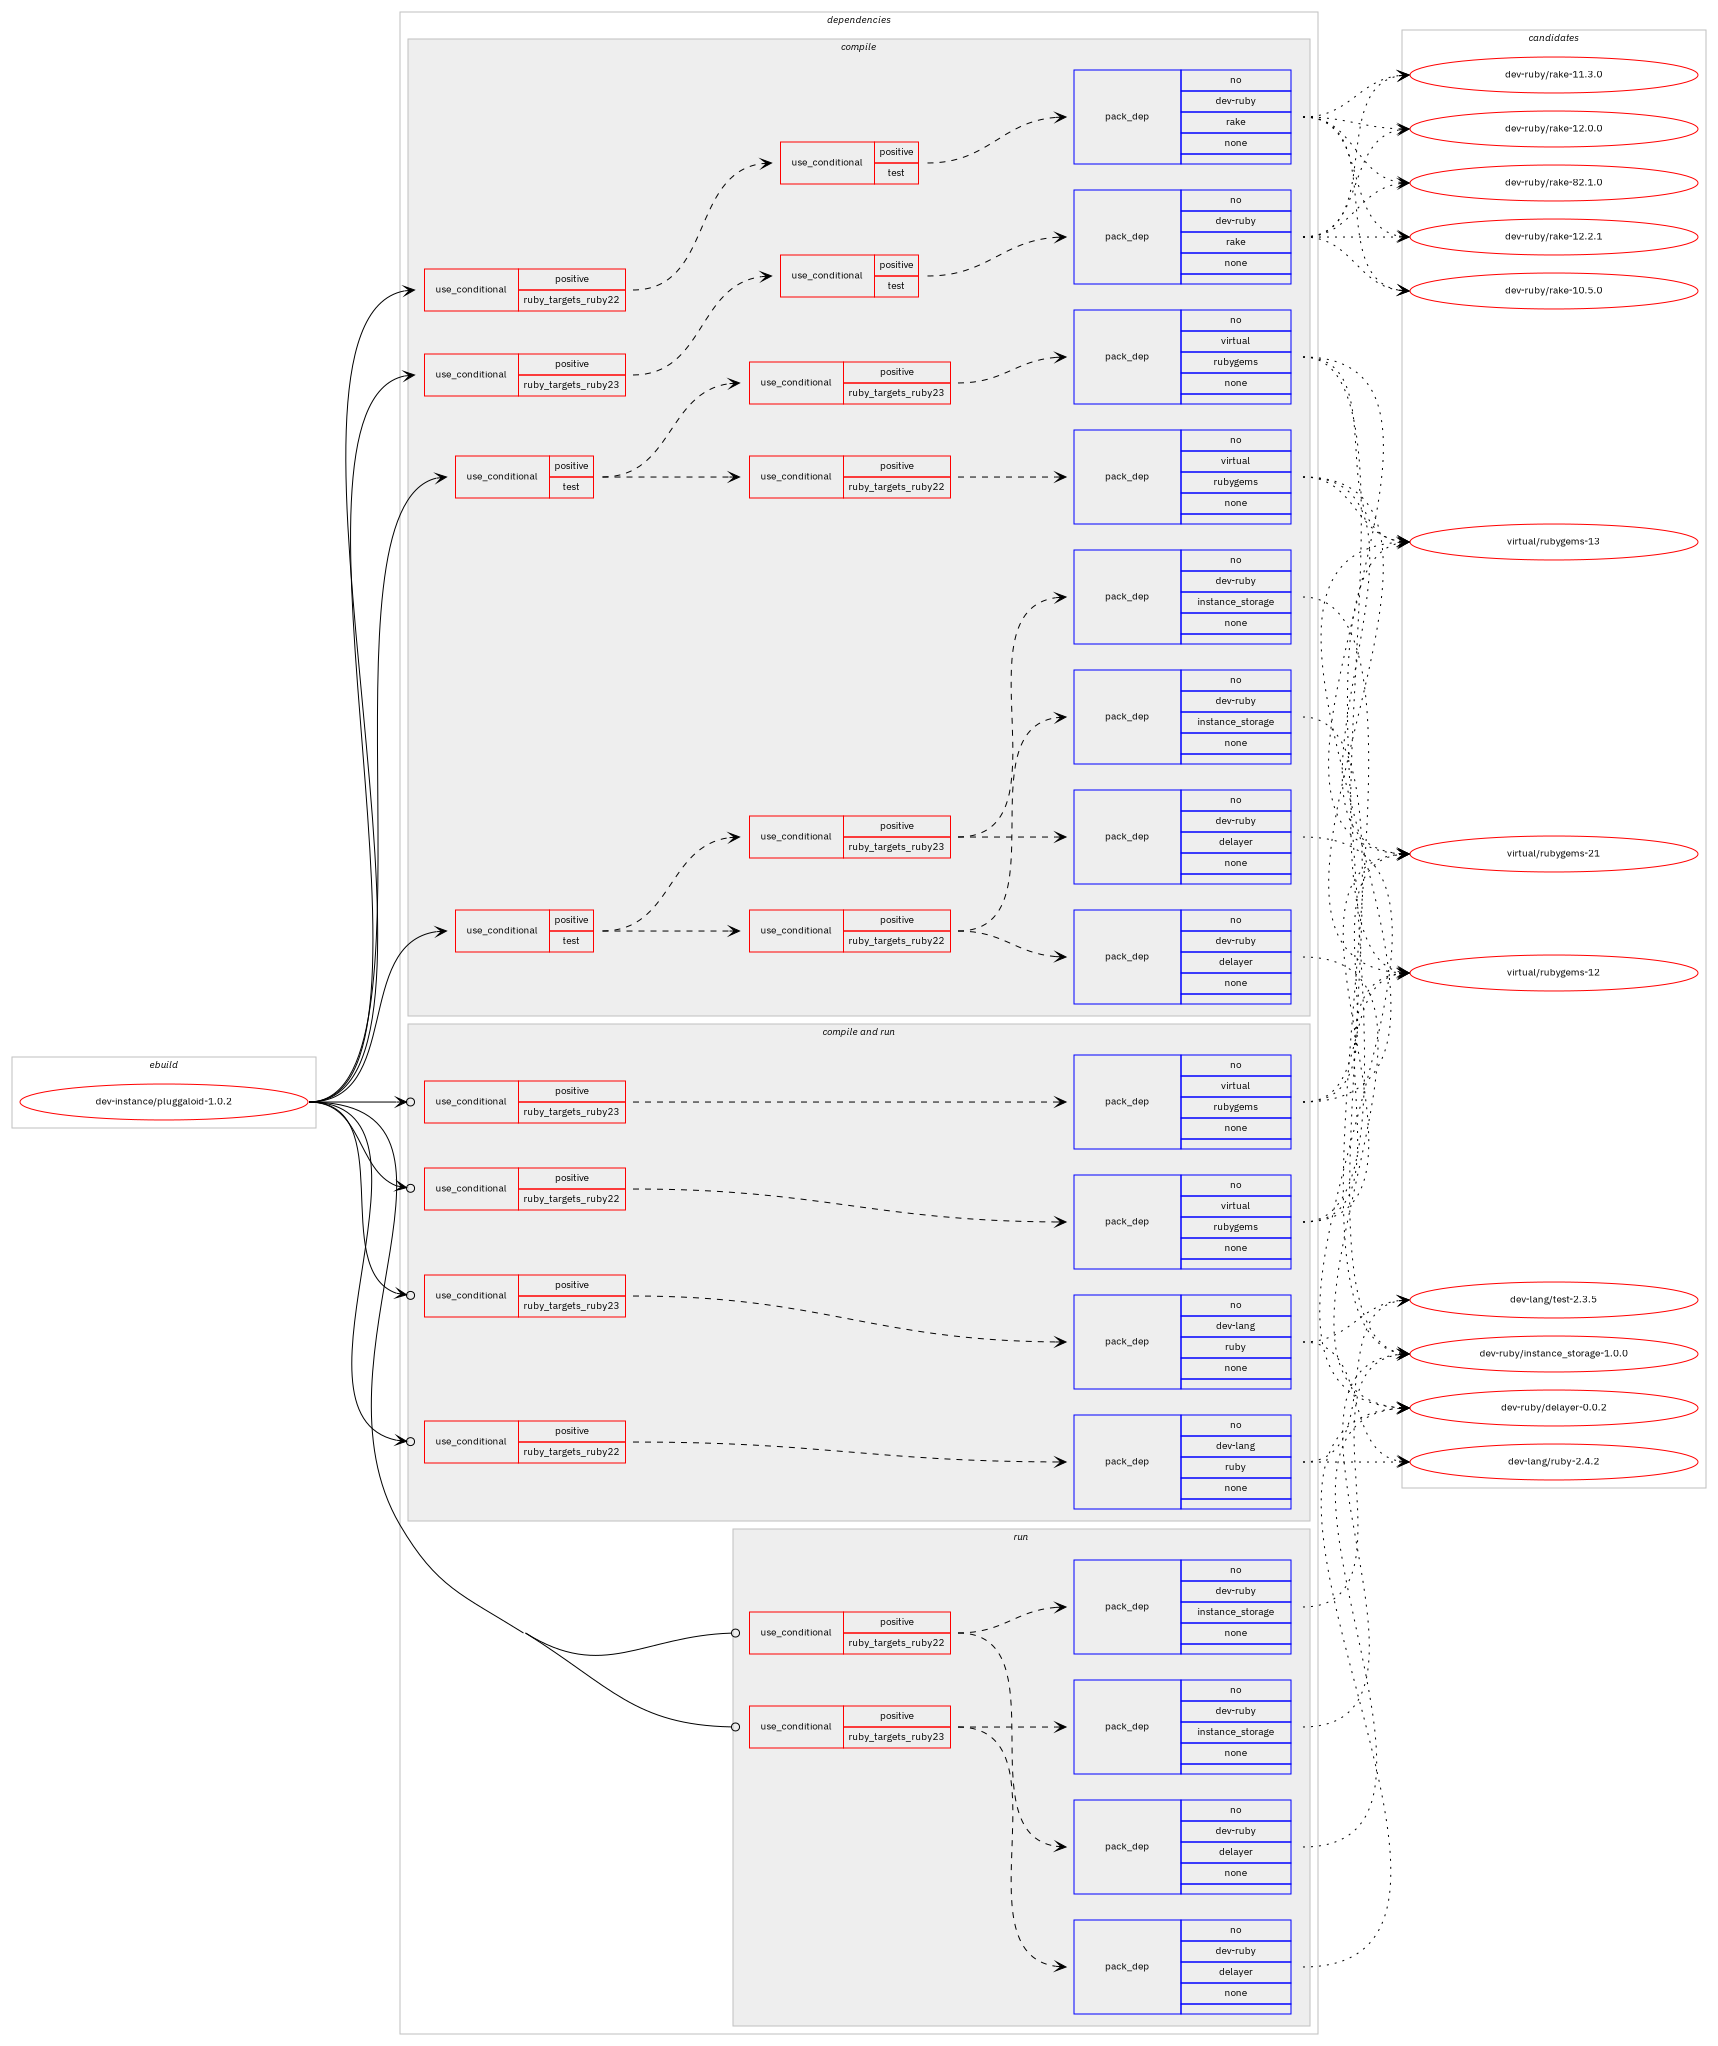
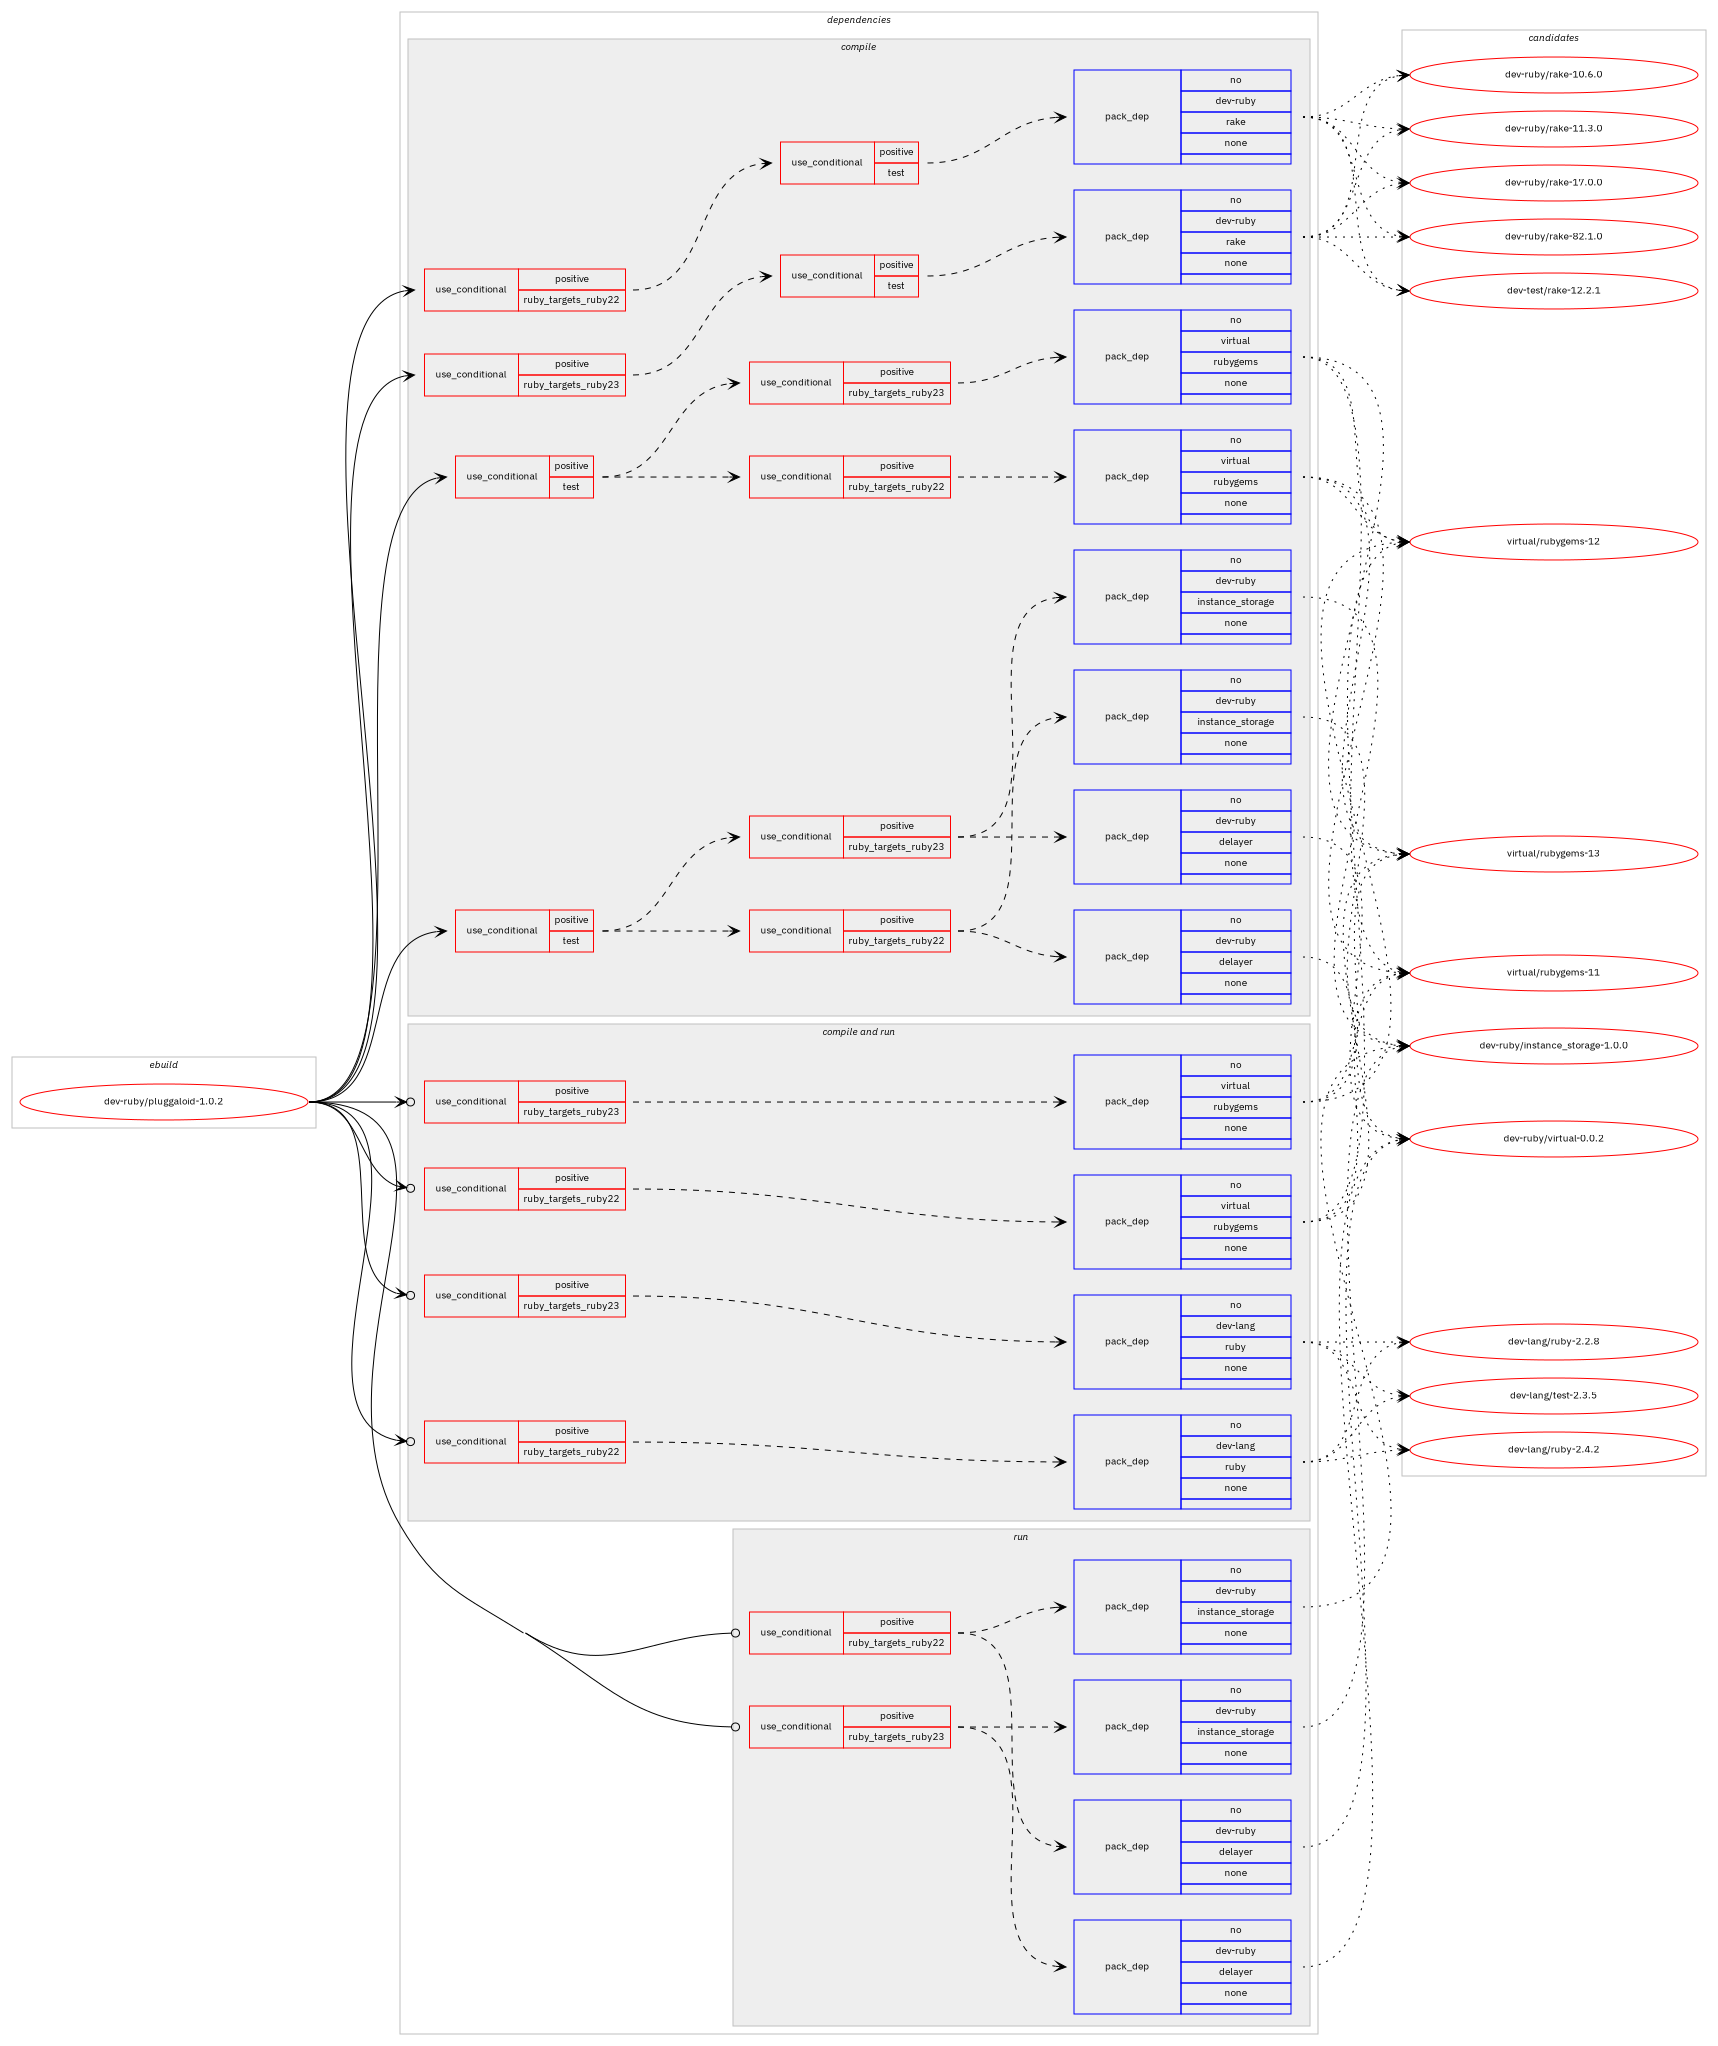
node "dev-ruby/rake-12.0.0": label "dev-ruby/rake-12.0.0" -> "dev-ruby/rake-17.0.0"
node "dev-ruby/rake-12.2.1": label "dev-ruby/rake-12.2.1" -> "dev-test/rake-12.2.1"
node "dev-ruby/rake-10.5.0": label "dev-ruby/rake-10.5.0" -> "dev-ruby/rake-10.6.0"
node "virtual/rubygems-21": label "virtual/rubygems-21" -> "virtual/rubygems-11"
node "dev-instance/pluggaloid-1.0.2": label "dev-instance/pluggaloid-1.0.2" -> "dev-ruby/pluggaloid-1.0.2"
node "dev-lang/ruby-2.2.8": added
node "dev-ruby/delayer-0.0.2": label "dev-ruby/delayer-0.0.2" -> "dev-ruby/virtual-0.0.2"
